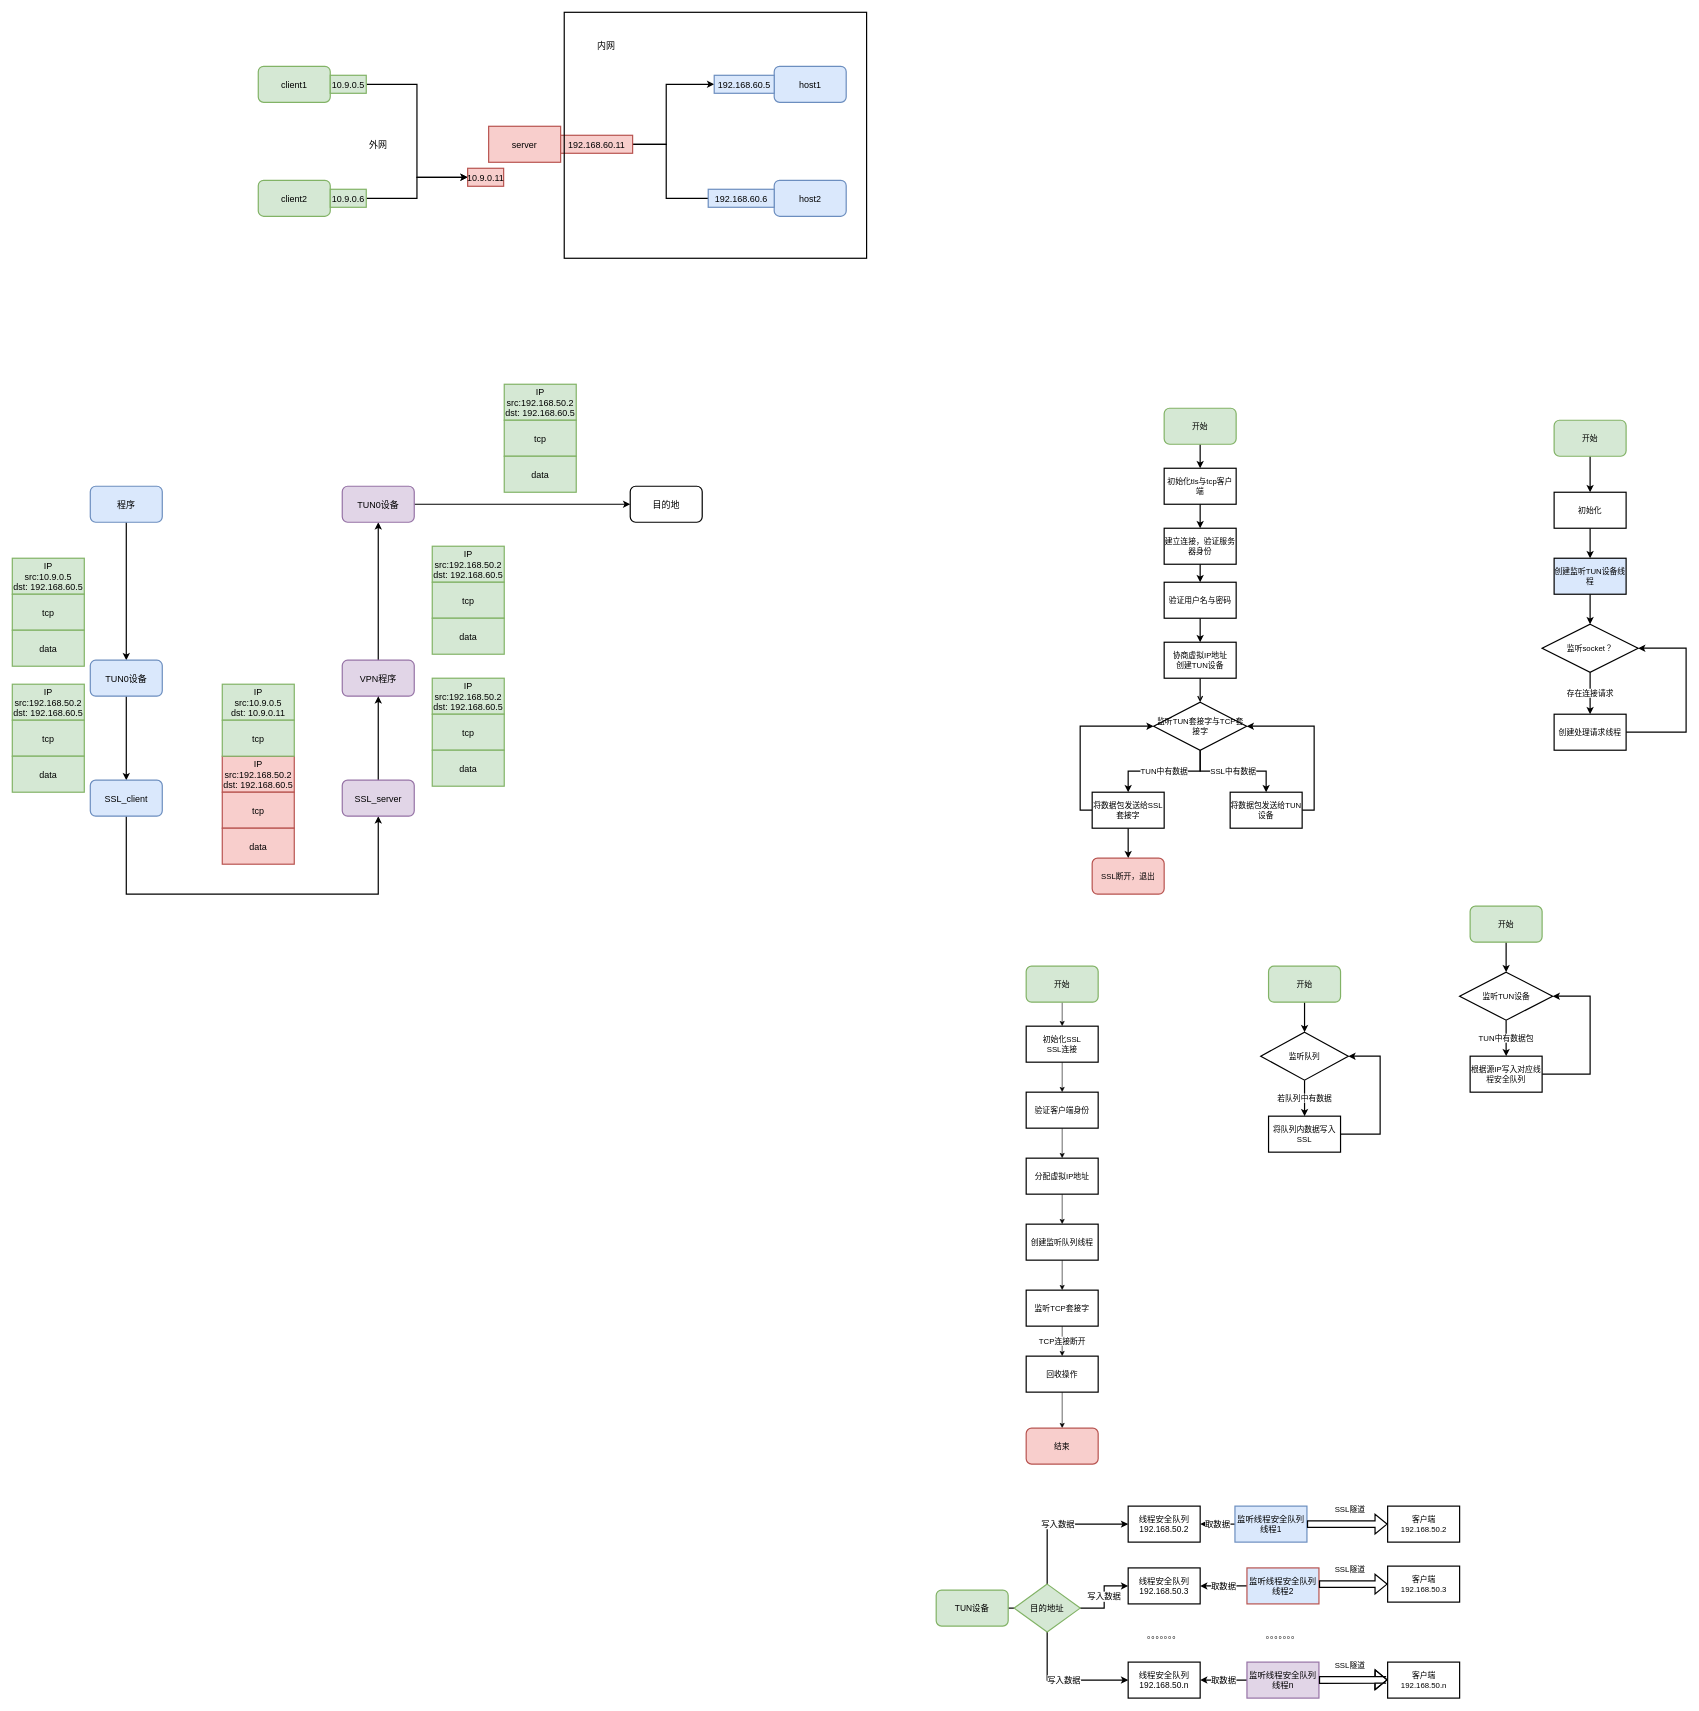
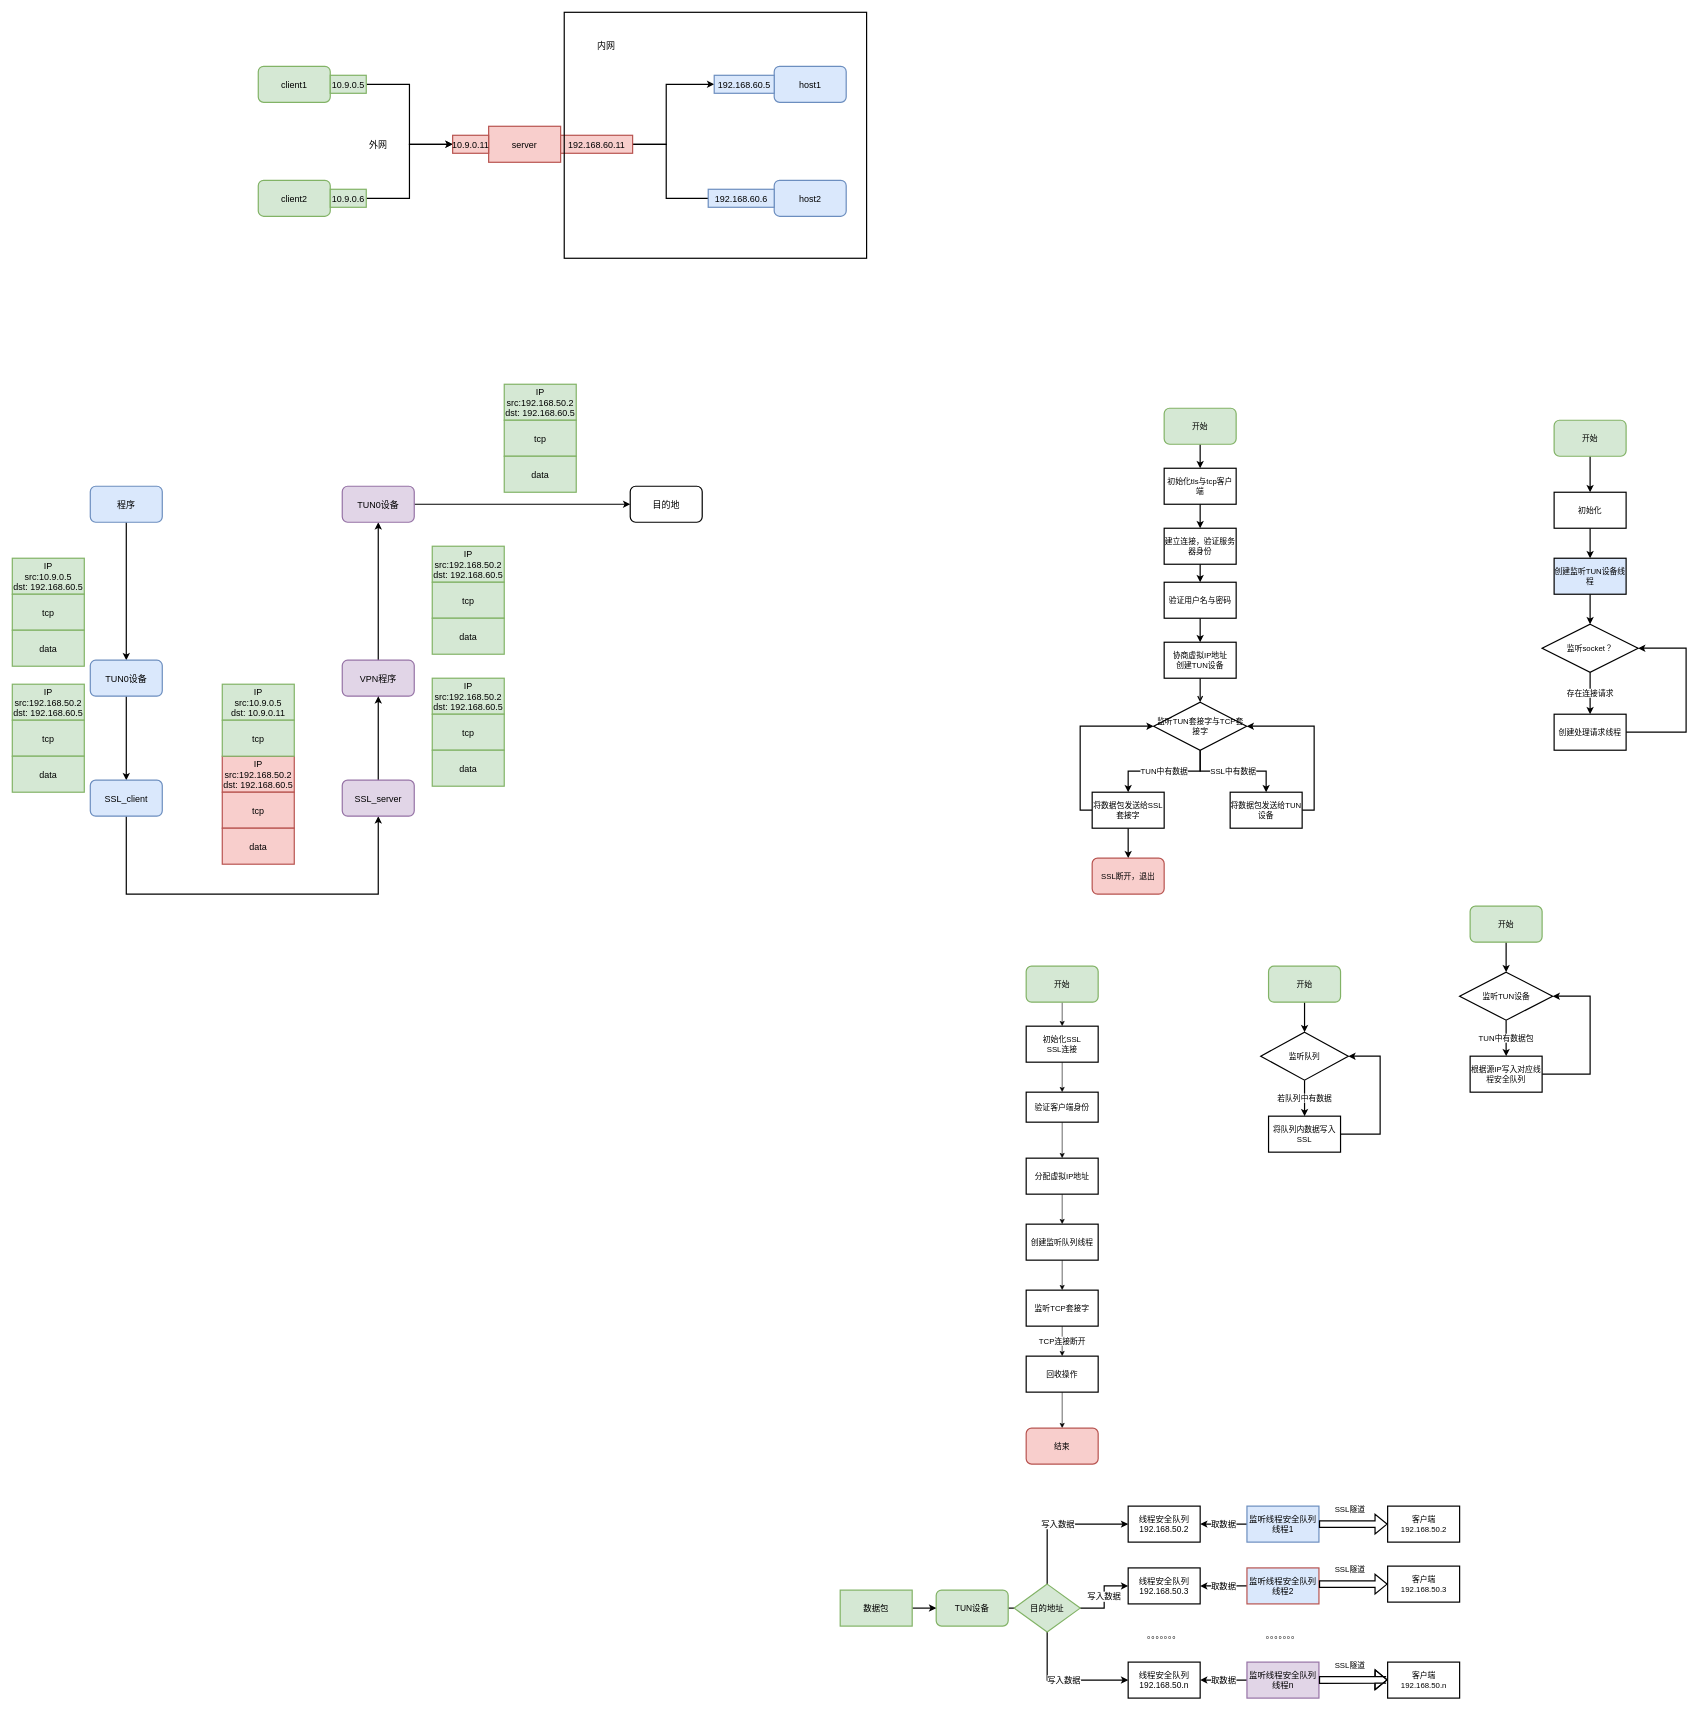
node "10.9.0.11": moved (486, 177) -> (471, 144)
node "验证客户端身份": size 72x36 -> 72x30
node "监听线程安全队列线程1": moved (1271, 1524) -> (1283, 1524)
node "数据包": added
edge "数据包" -> "TUN设备": added
